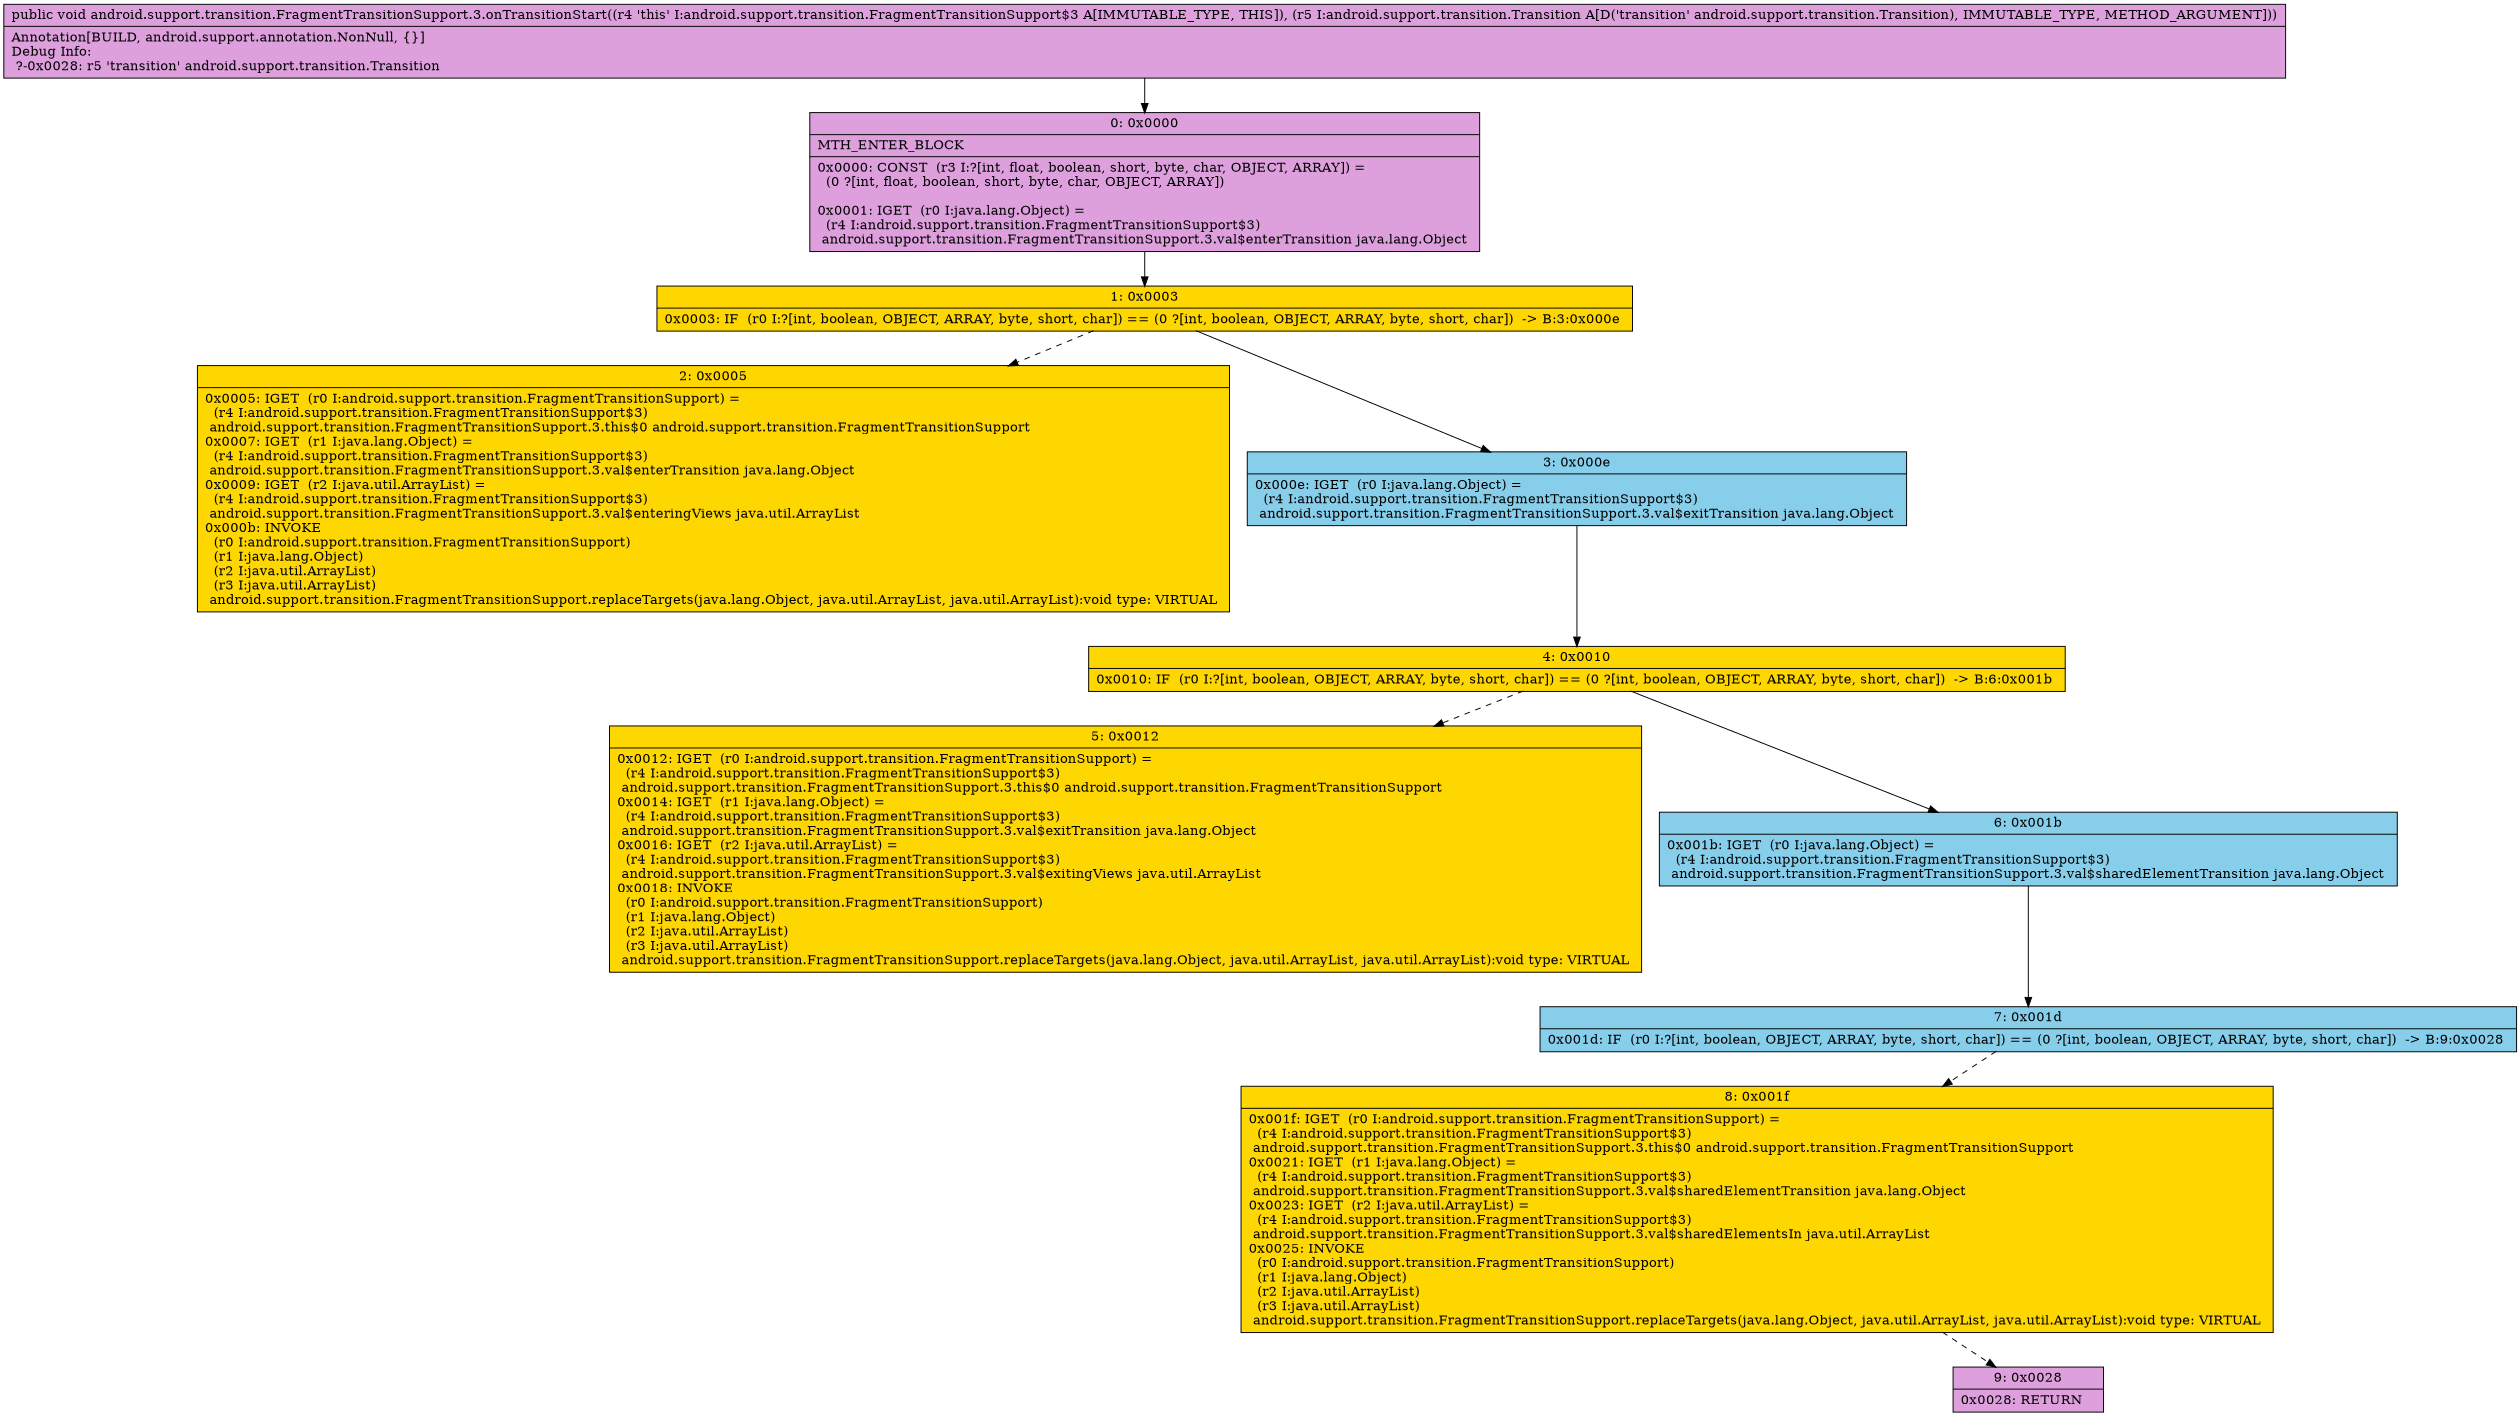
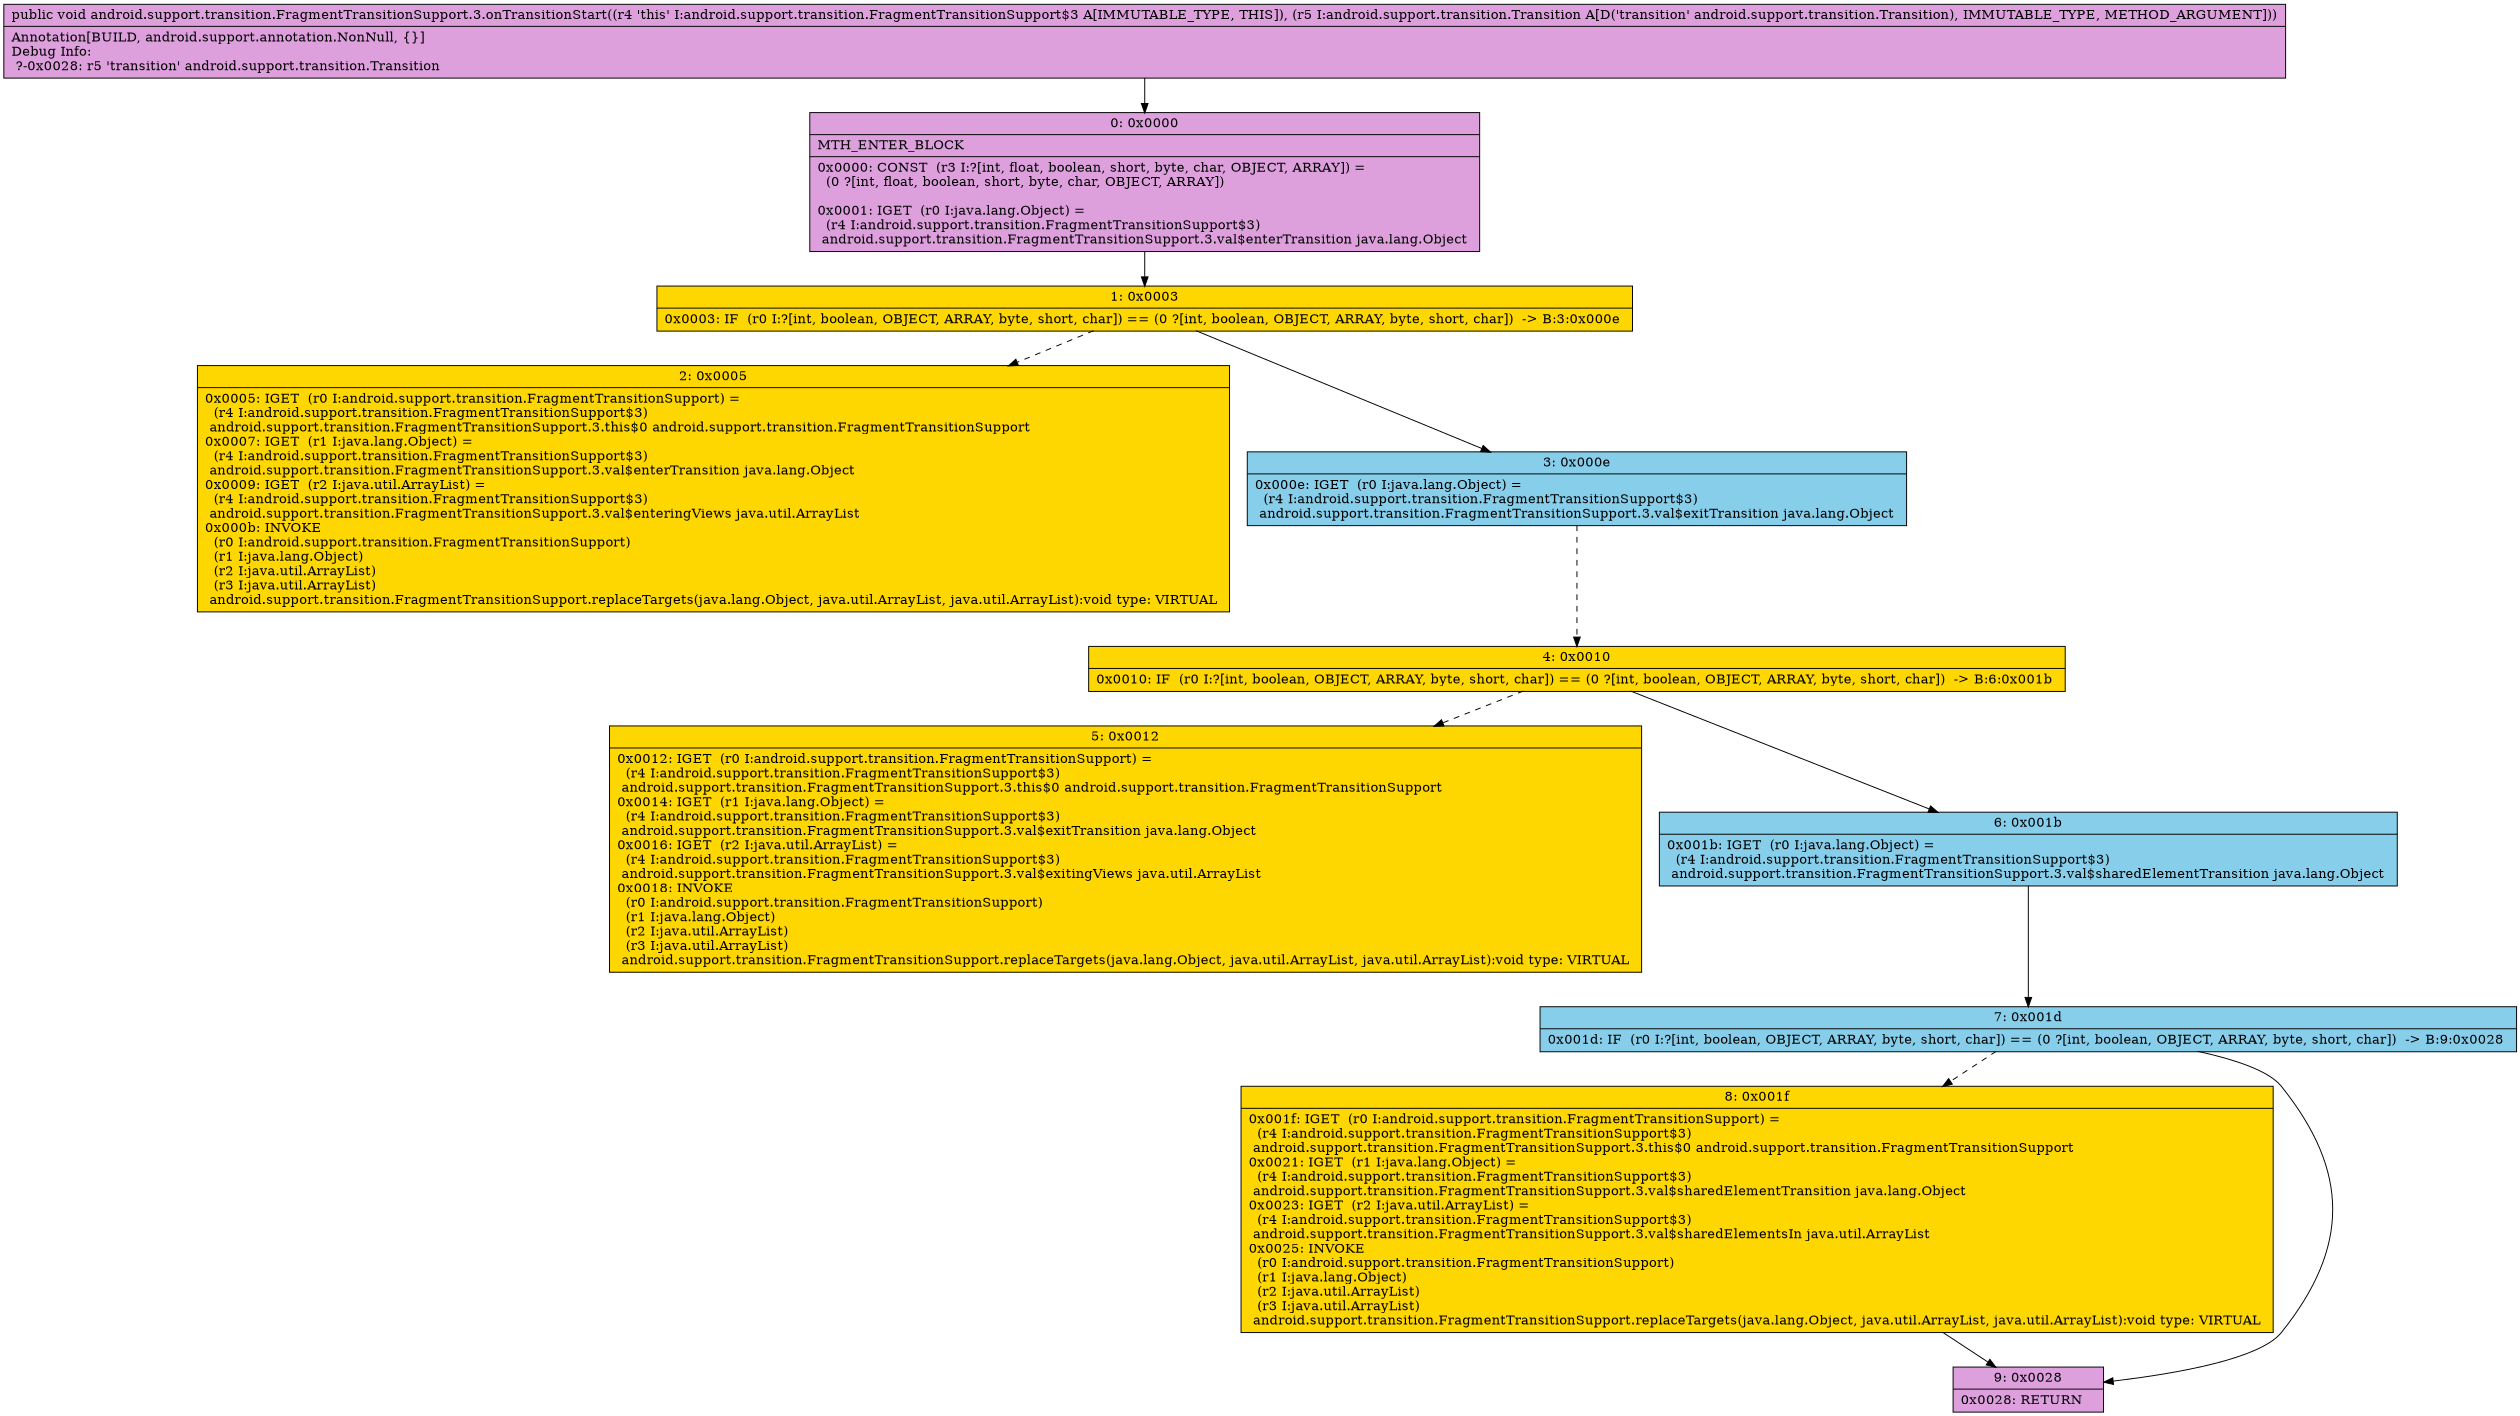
edge "3: 0x000e" -> "4: 0x0010": style solid -> dashed
edge "7: 0x001d" -> "9: 0x0028": added
edge "8: 0x001f" -> "9: 0x0028": style dashed -> solid
